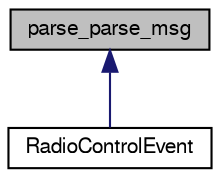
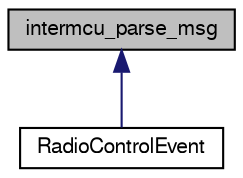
node "parse_parse_msg": label "parse_parse_msg" -> "intermcu_parse_msg"
